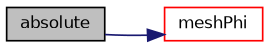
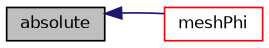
edge "absolute" -> "meshPhi": reversed
